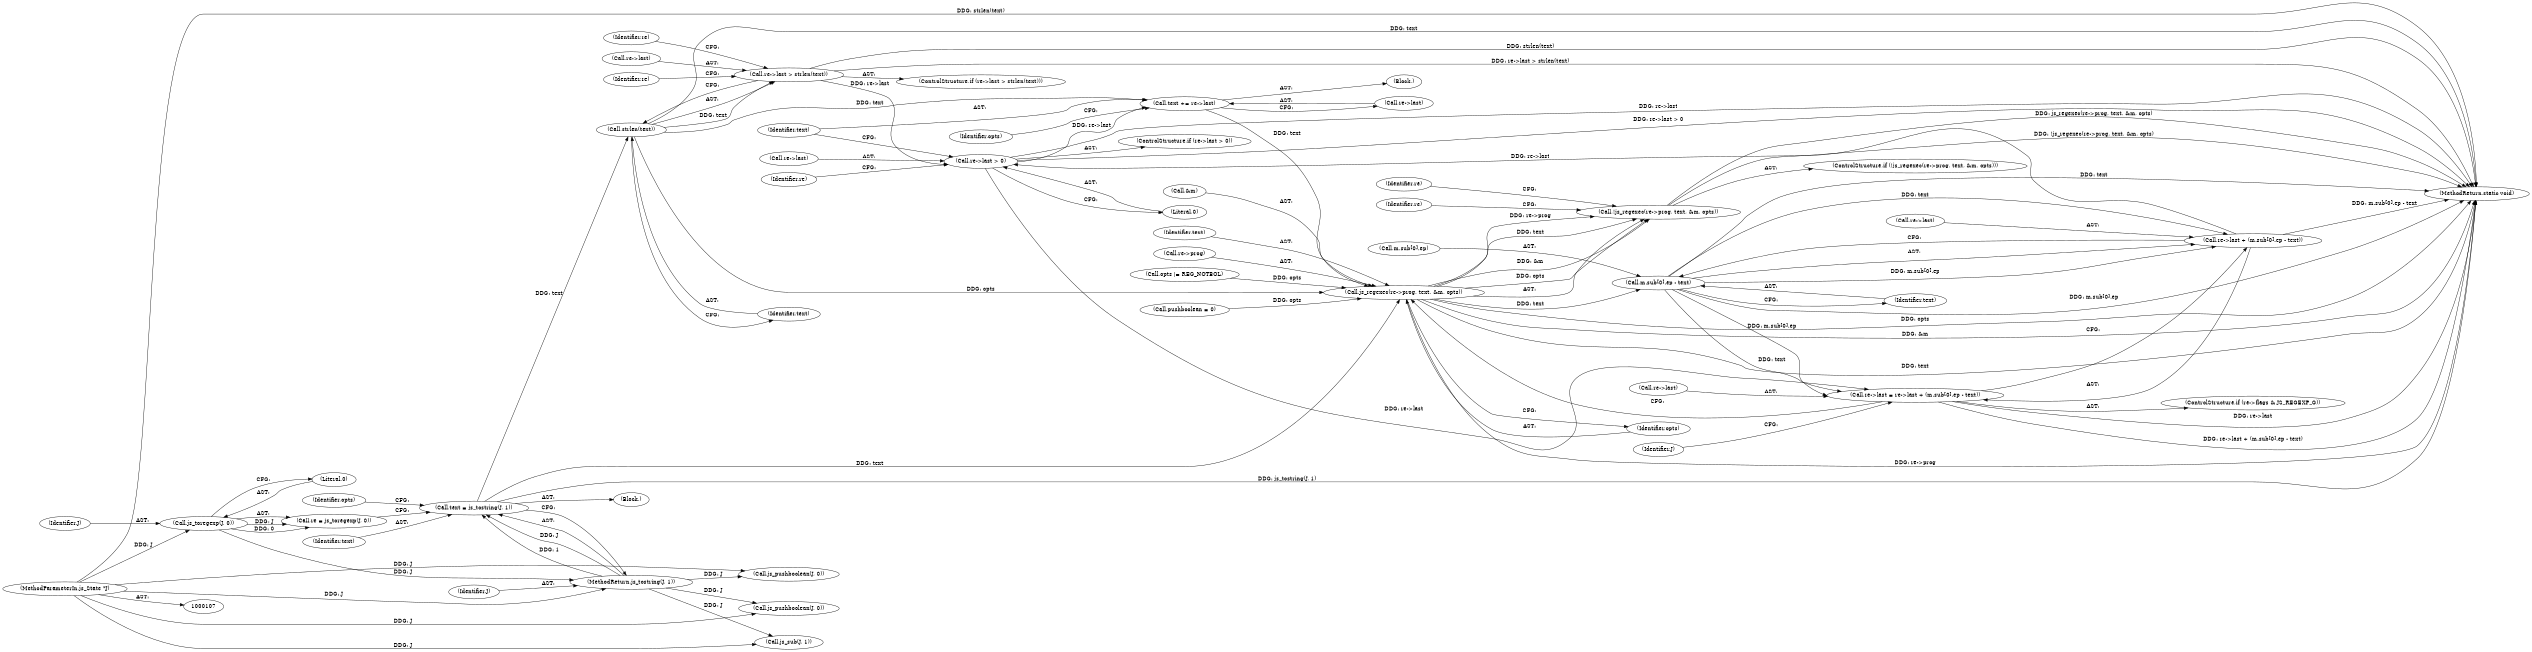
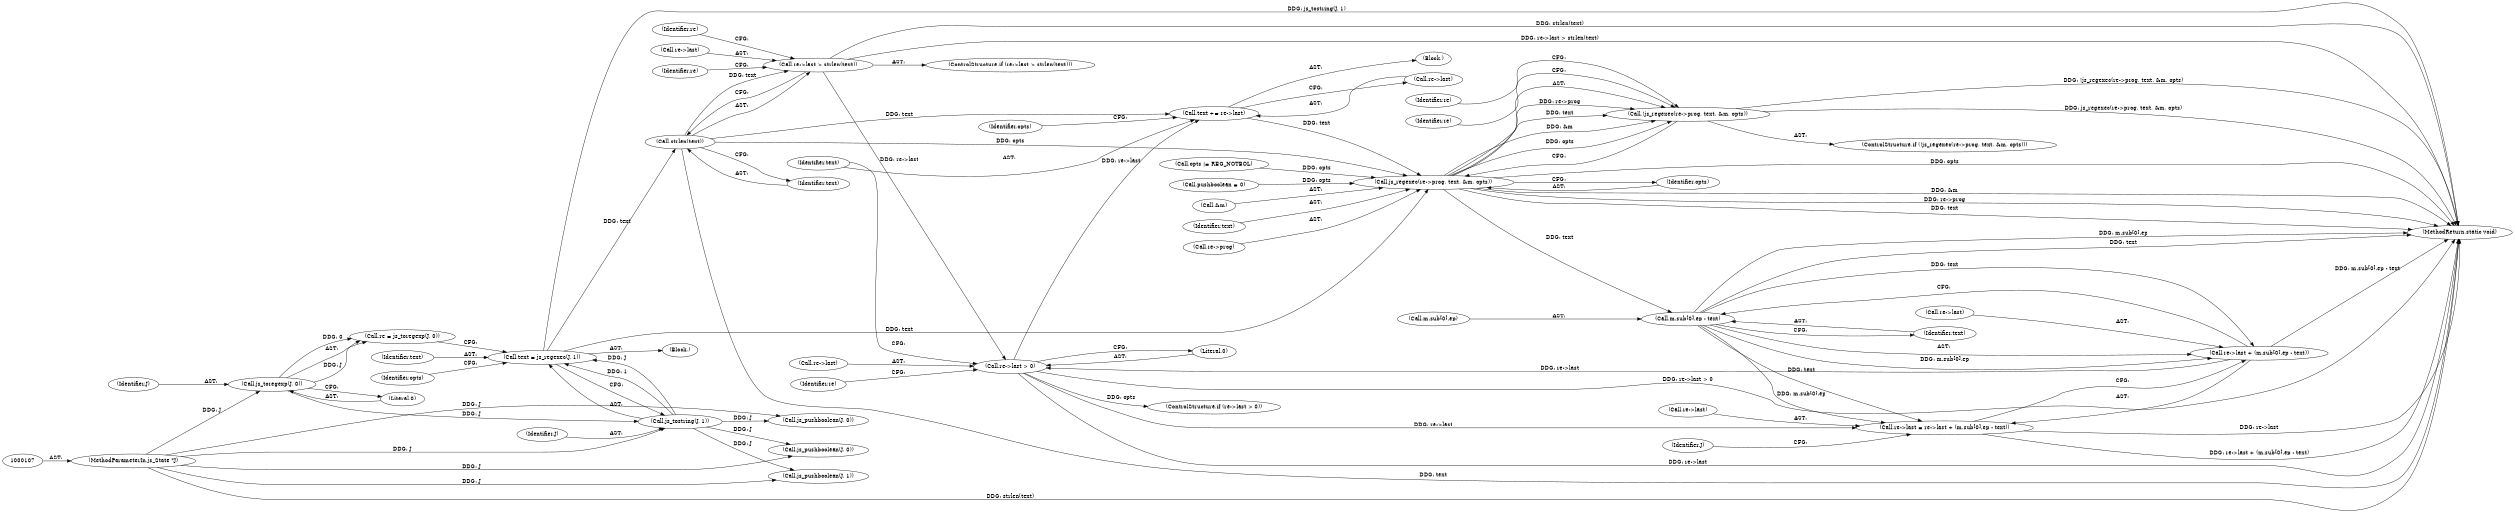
edge "(Call,re->last > 0)" -> "(ControlStructure,if (re->last > 0))": label "AST: " -> "DDG: opts"
node "(ControlStructure,if (re->flags & JS_REGEXP_G))": removed
edge "(Call,re->last = re->last + (m.sub[0].ep - text))" -> "(Call,js_regexec(re->prog, text, &m, opts))": now "(Call,!js_regexec(re->prog, text, &m, opts))" -> "(Call,js_regexec(re->prog, text, &m, opts))"
node "(Call,text = js_tostring(J, 1))": label "(Call,text = js_tostring(J, 1))" -> "(Call,text = js_regexec(J, 1))"
node "(MethodReturn,js_tostring(J, 1))": label "(MethodReturn,js_tostring(J, 1))" -> "(Call,js_tostring(J, 1))"
edge "(MethodParameterIn,js_State *J)" -> "1000107": reversed
node "(Call,js_sub(J, 1))": label "(Call,js_sub(J, 1))" -> "(Call,js_pushboolean(J, 1))"
